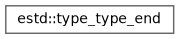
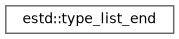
node "estd::type_type_end": label "estd::type_type_end" -> "estd::type_list_end"
